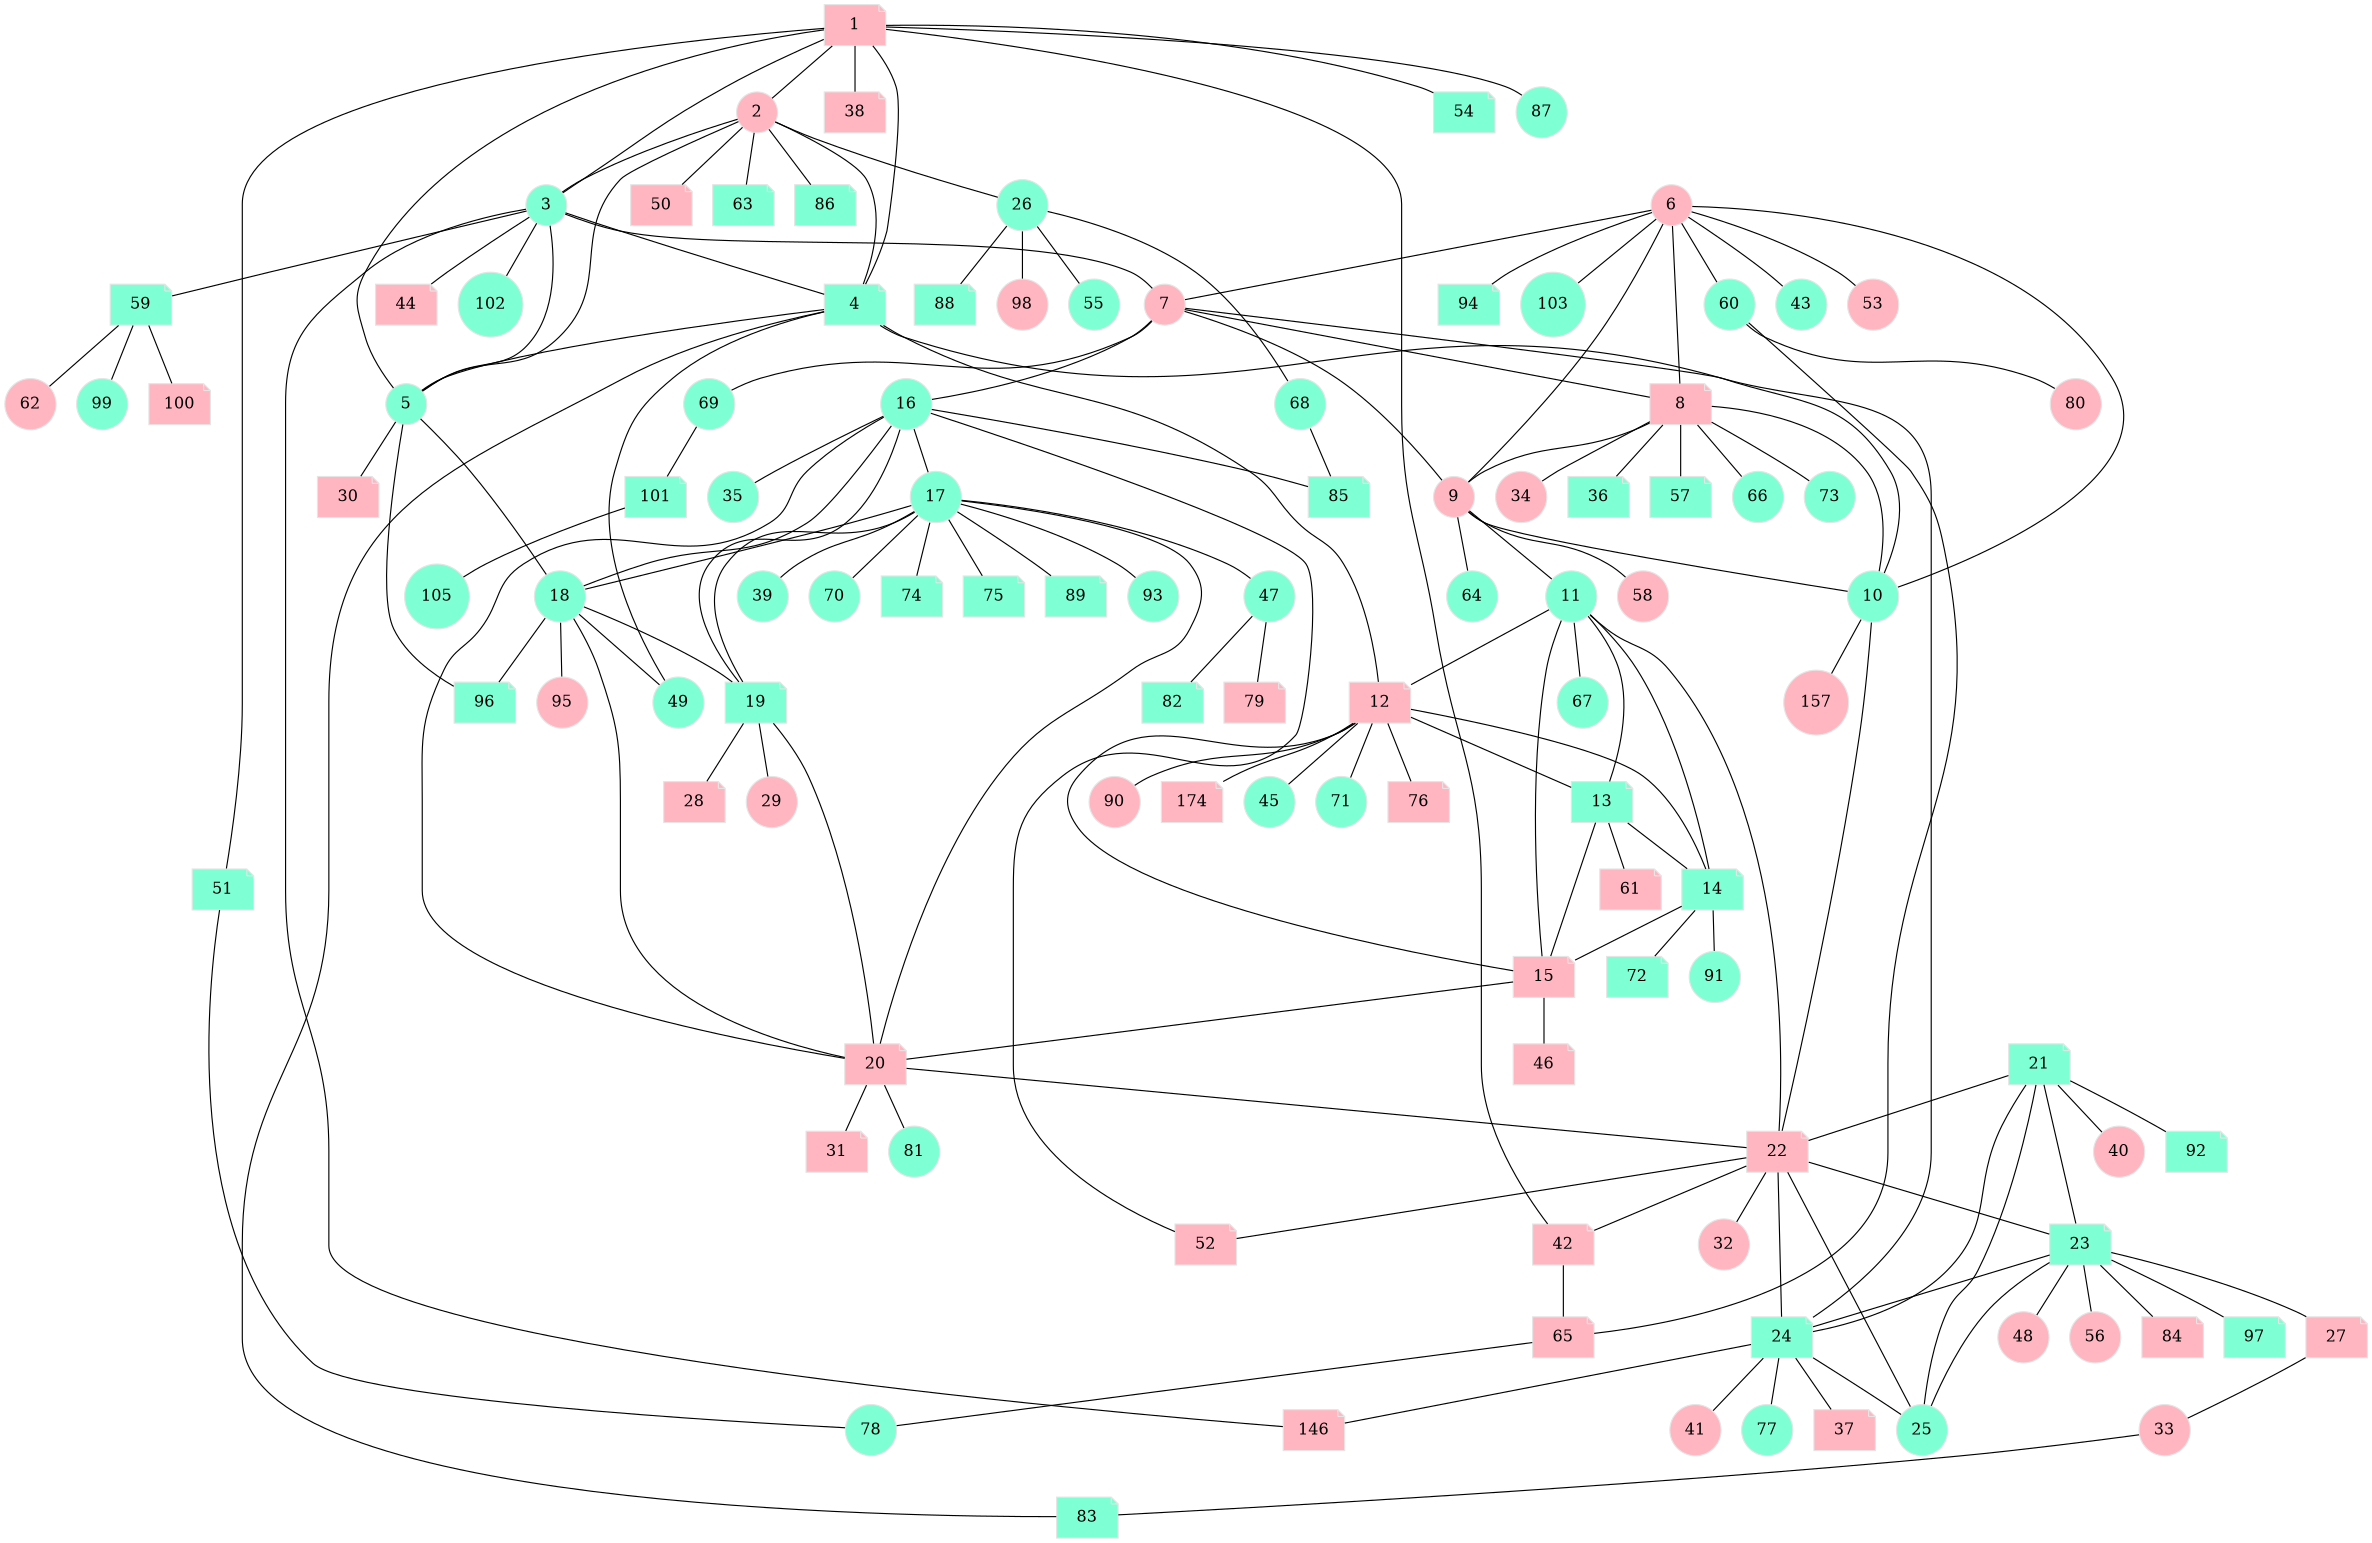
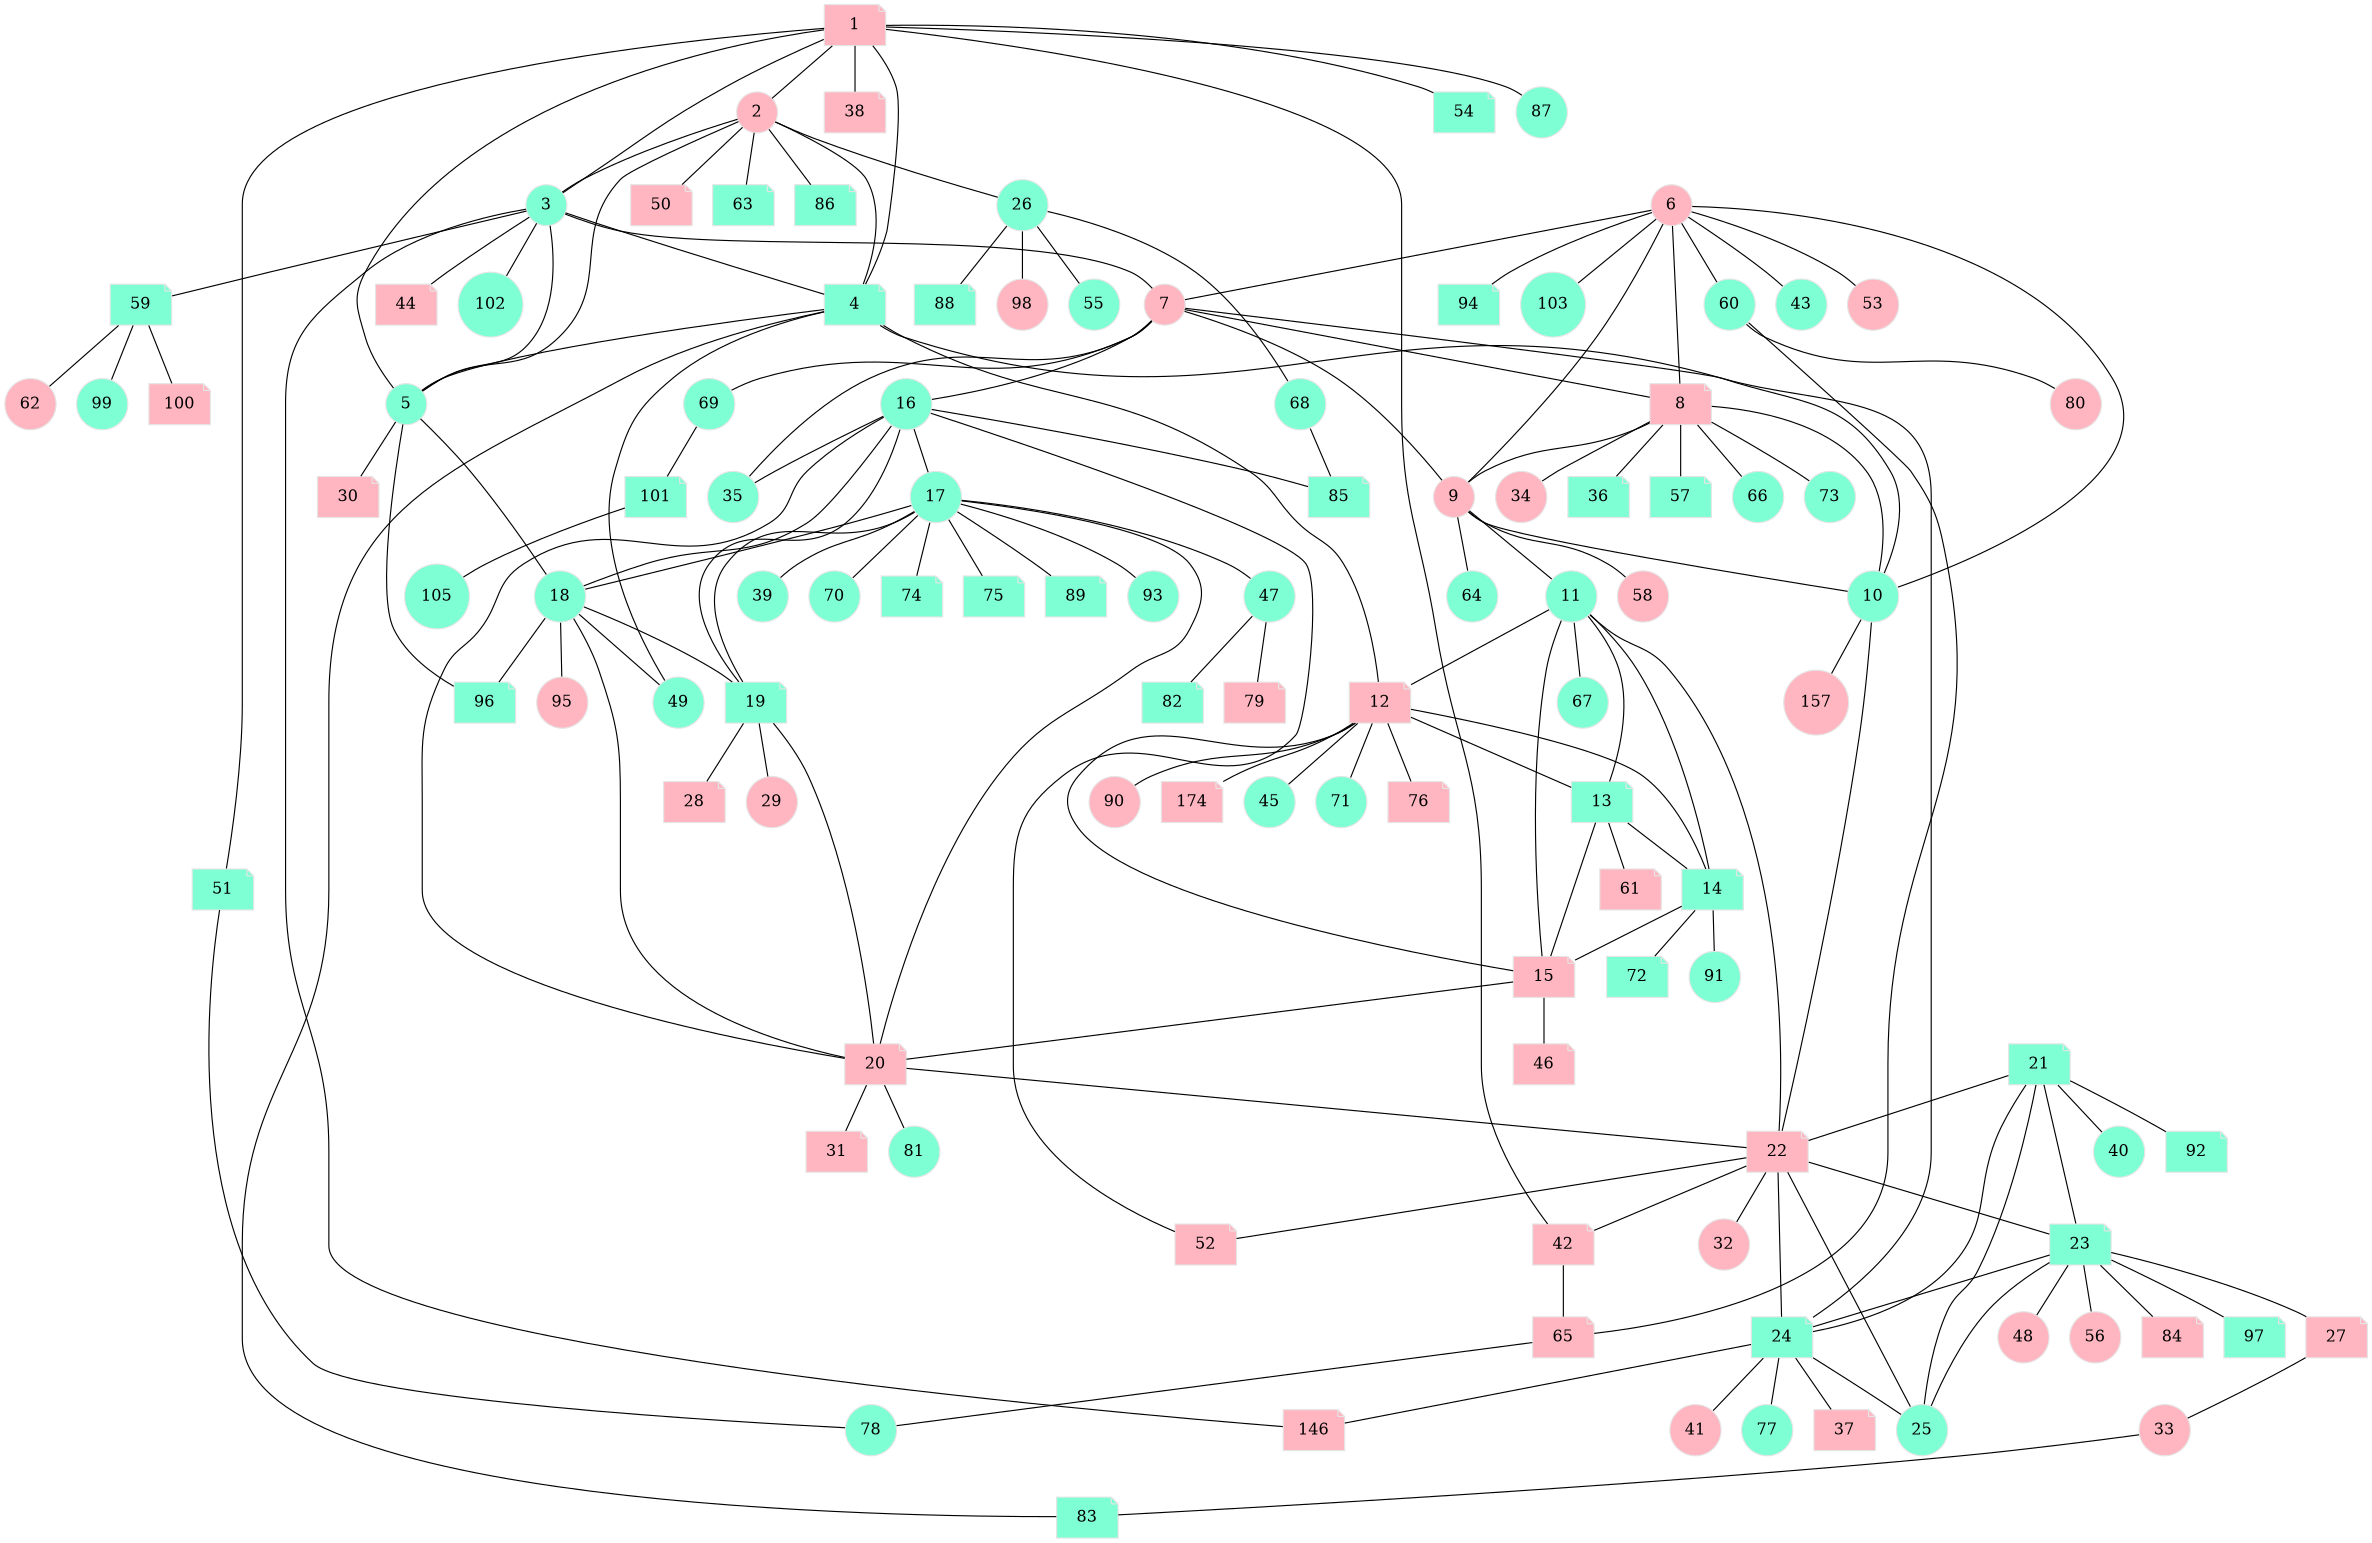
edge "7" -- "35": added
node "40": fillcolor lightpink -> aquamarine
